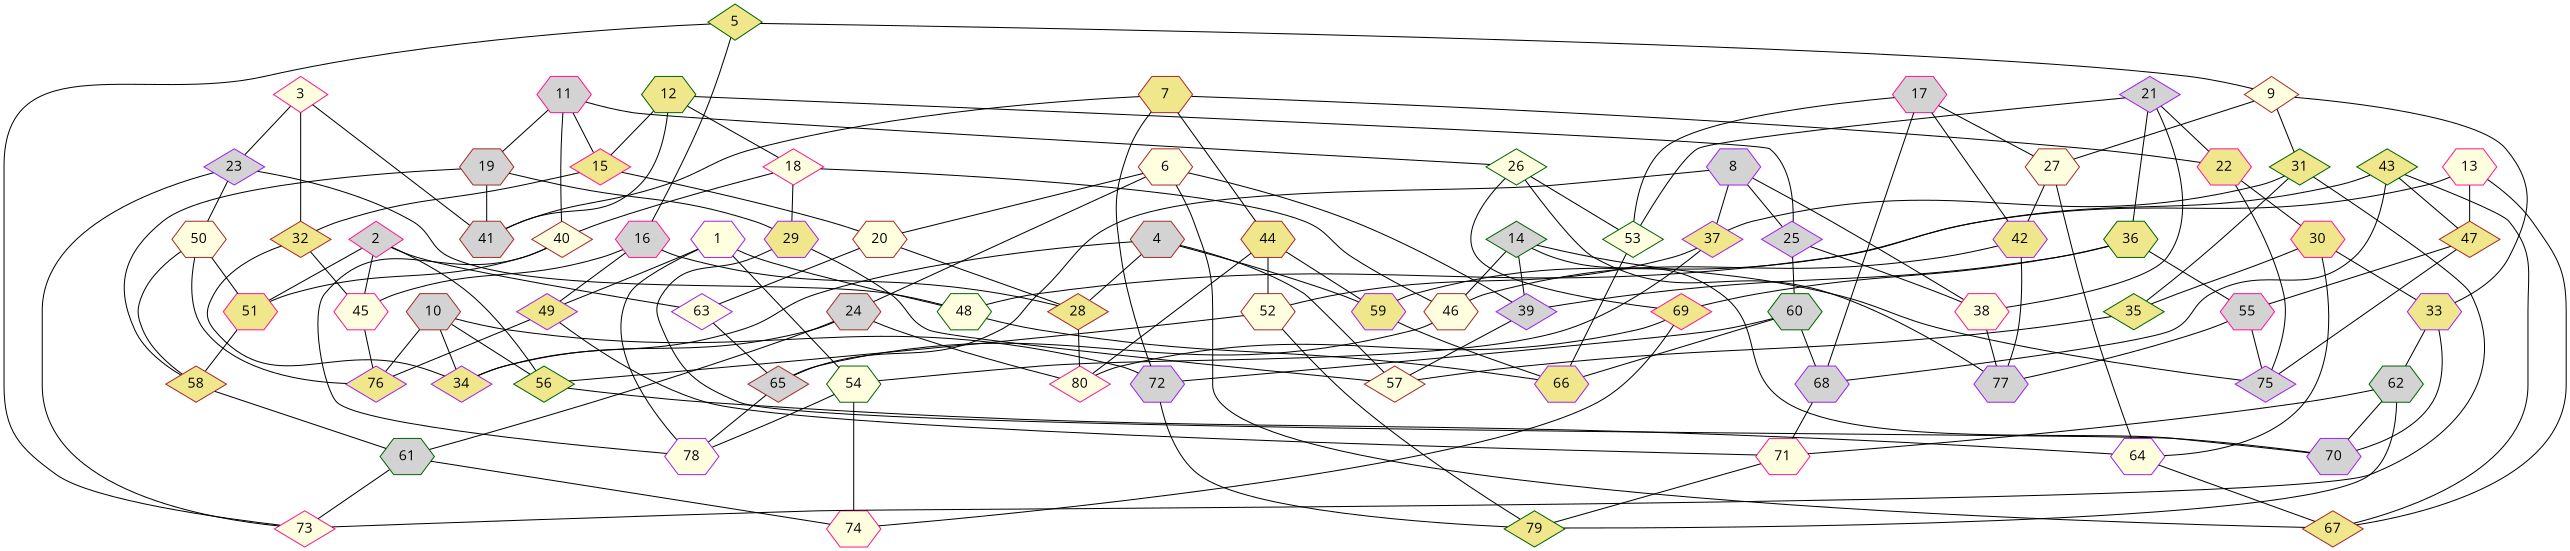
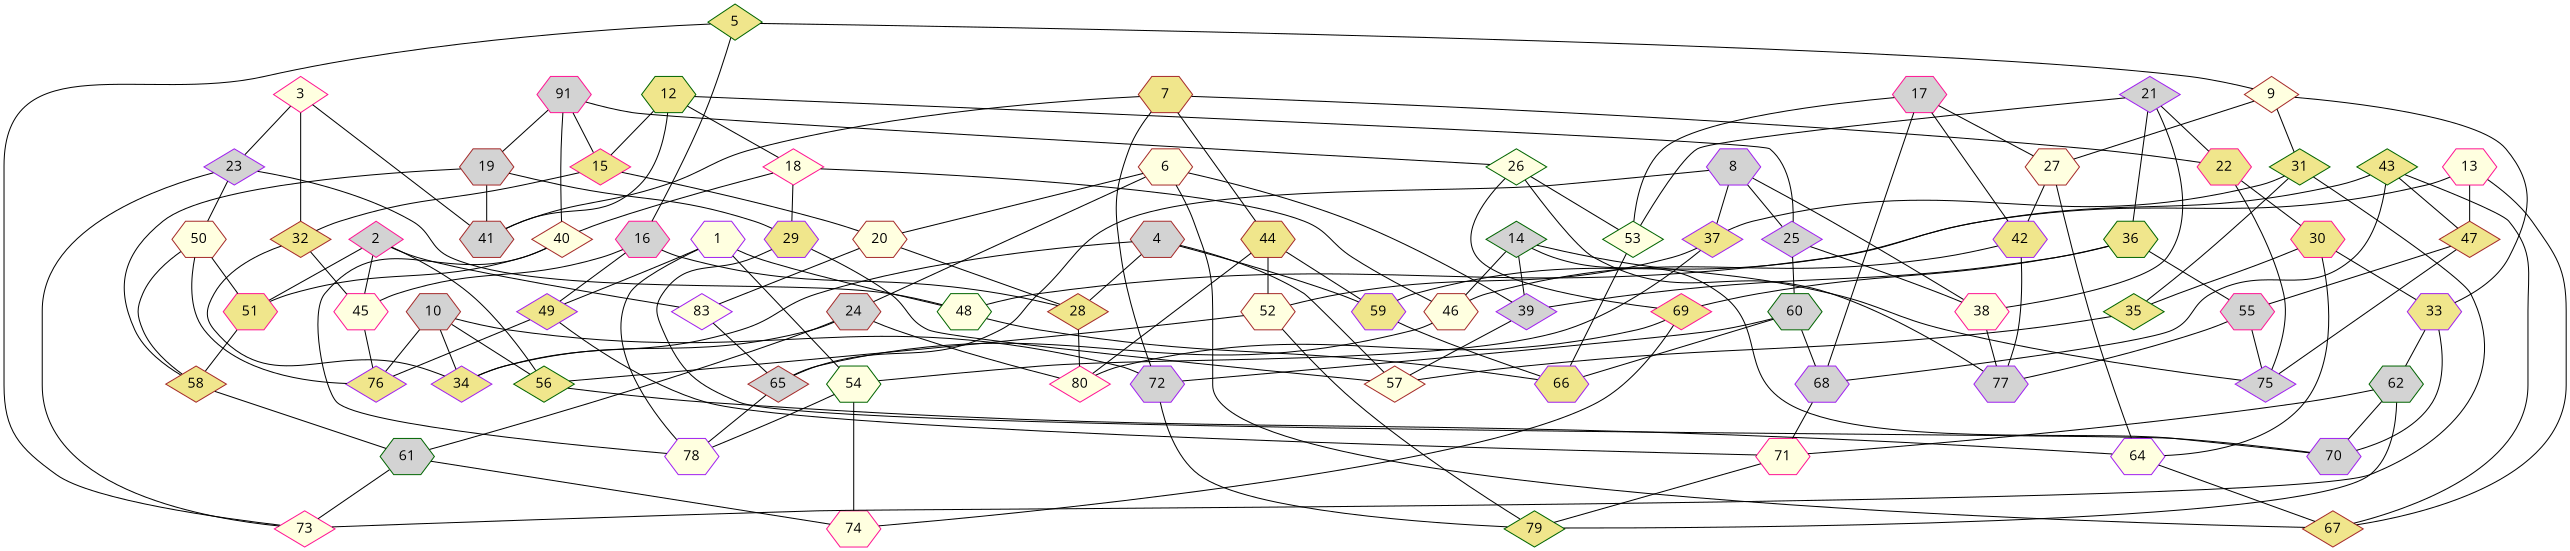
node "11": label "11" -> "91"
node "63": label "63" -> "83"
